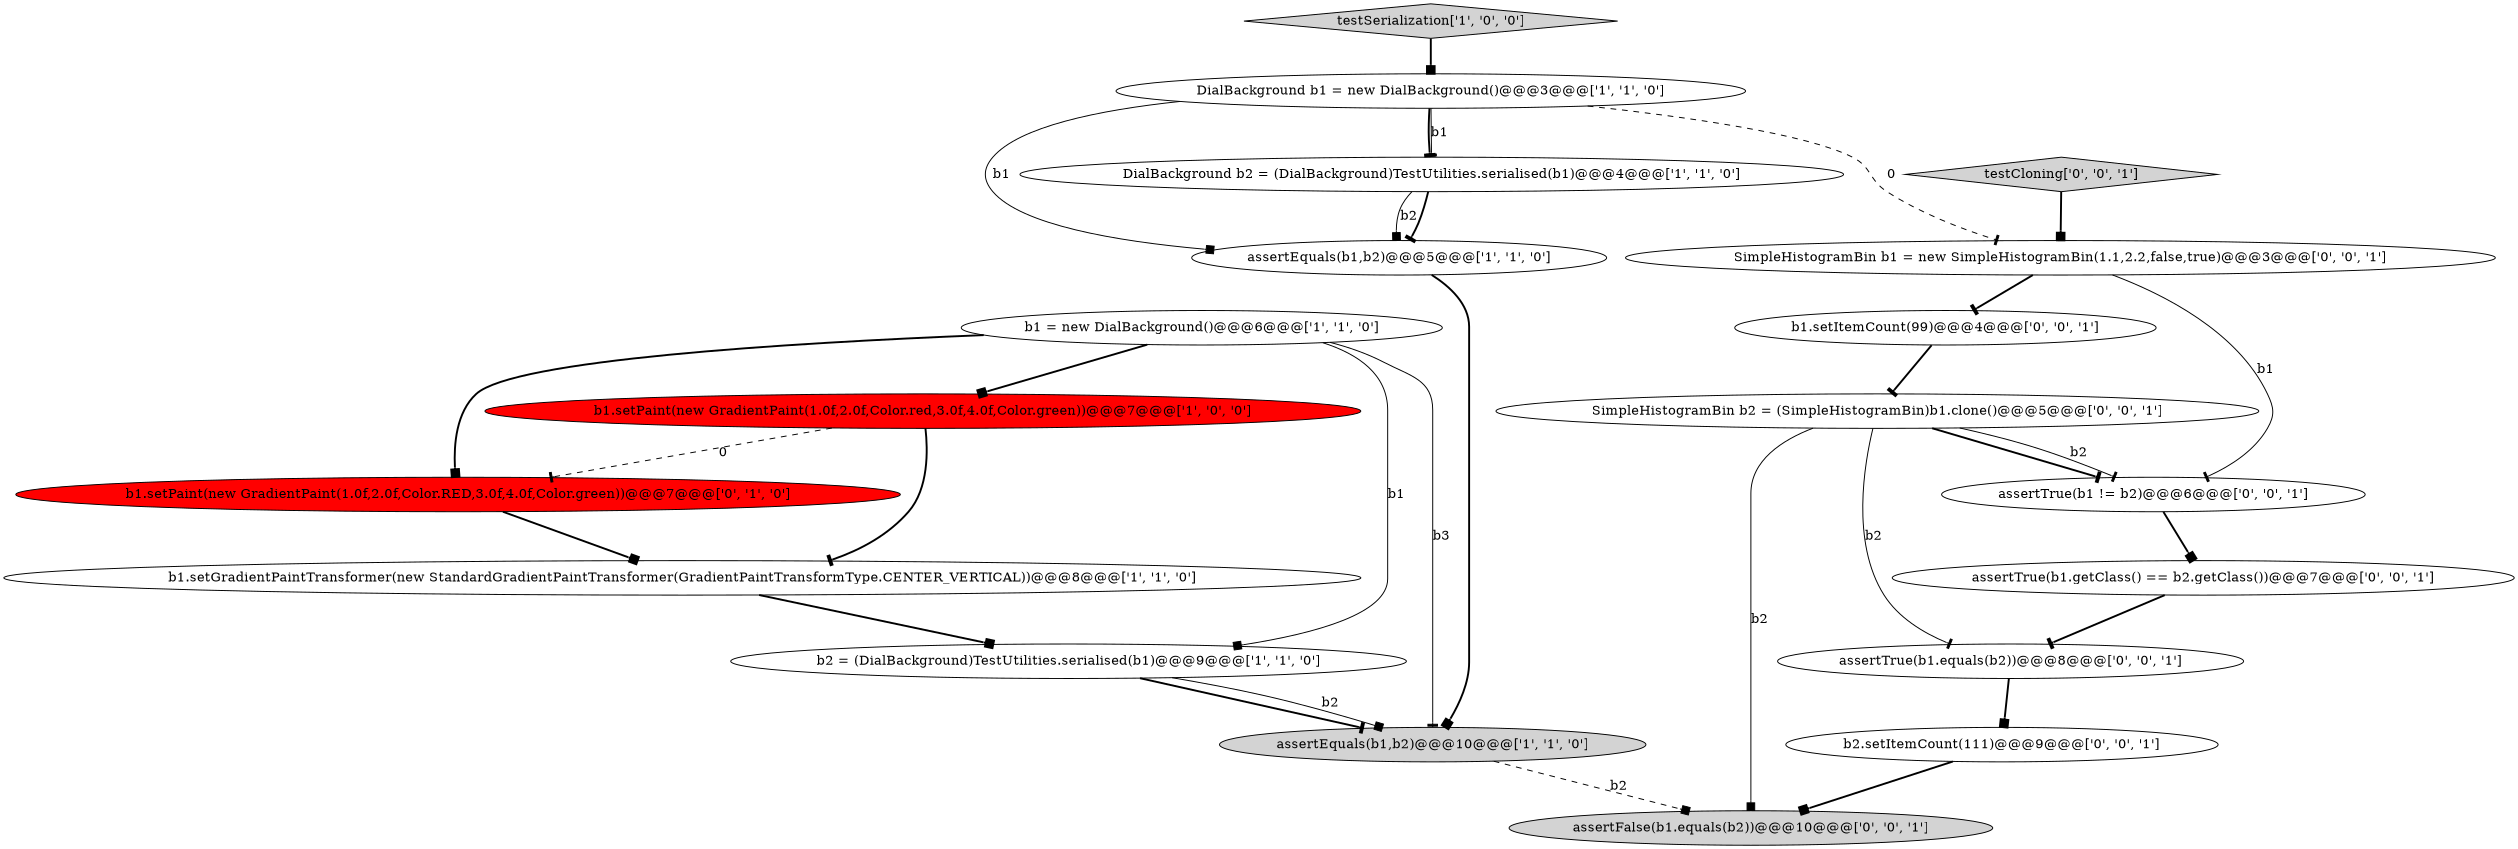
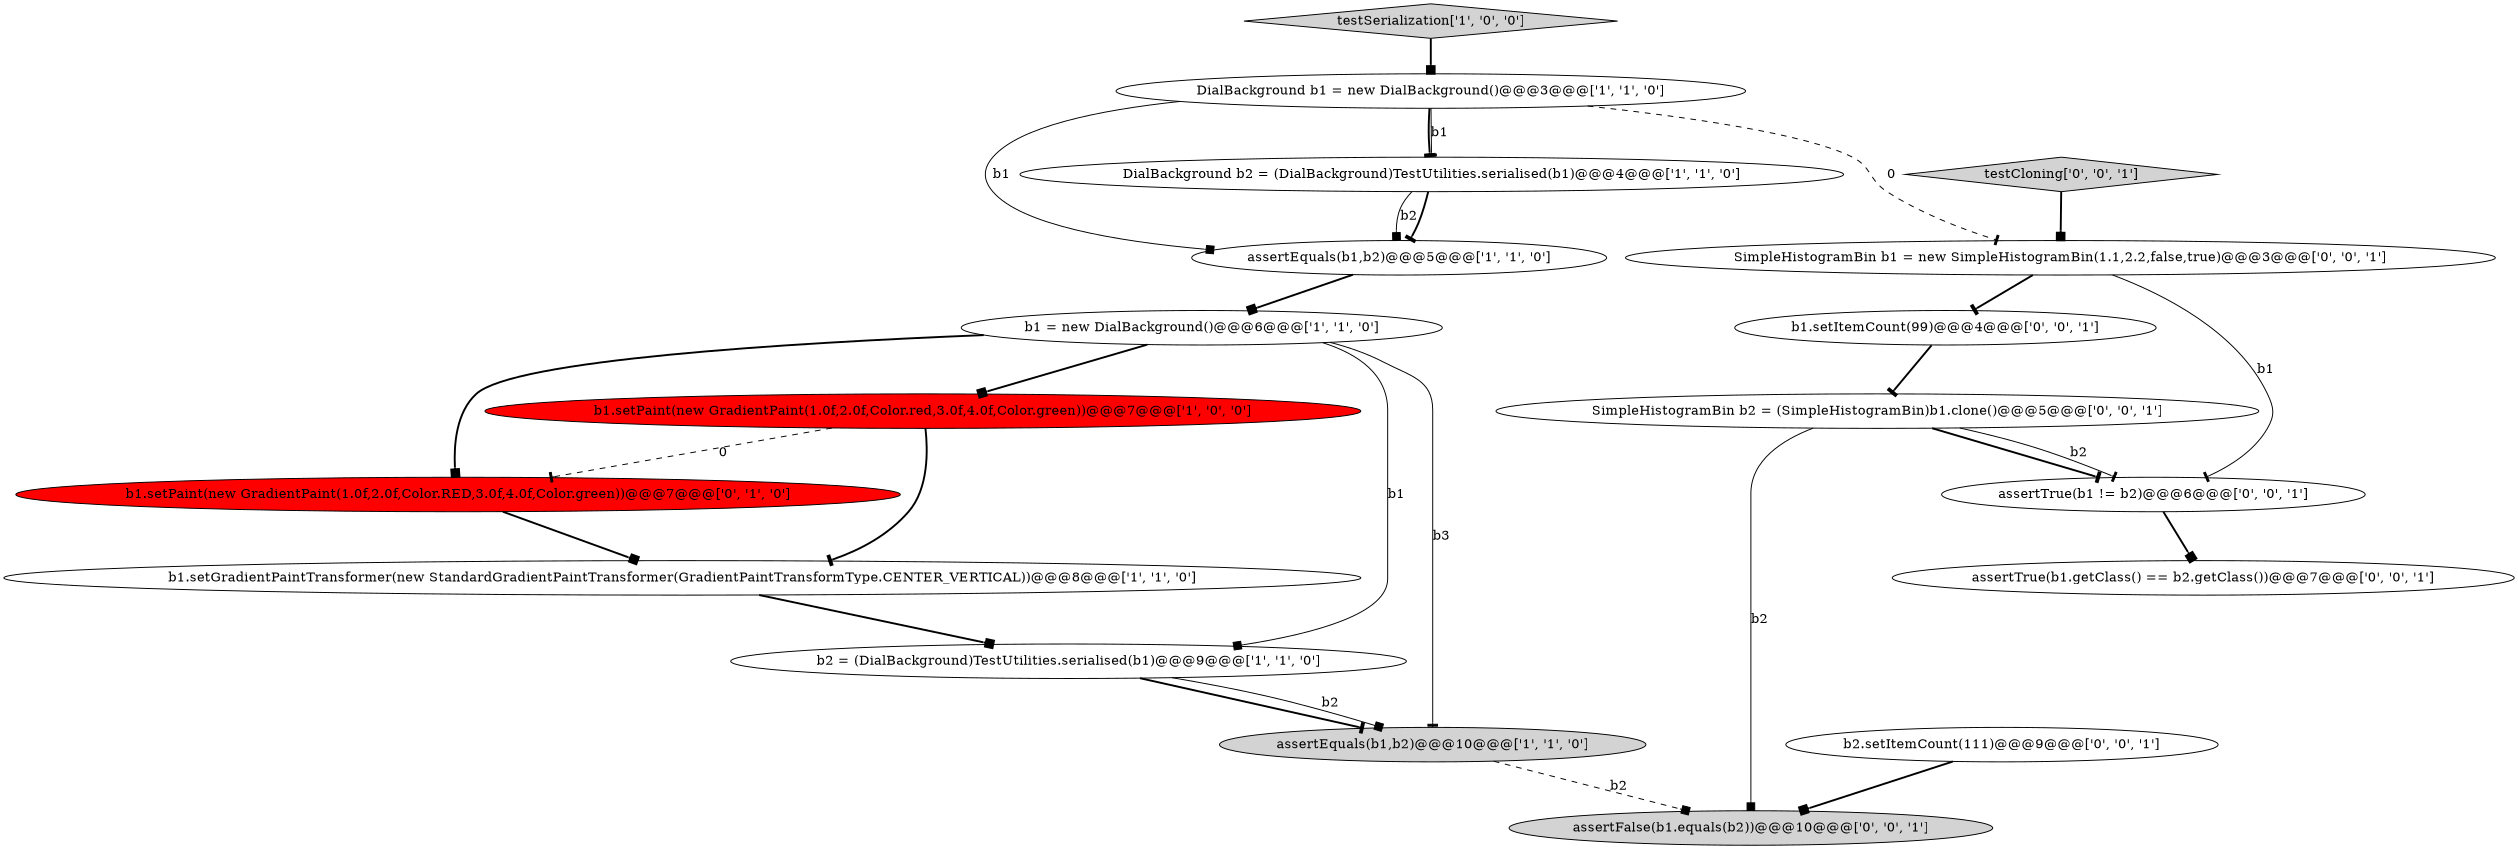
edge "assertEquals(b1,b2)@@@5@@@['1', '1', '0']" -> "assertEquals(b1,b2)@@@10@@@['1', '1', '0']": now "assertEquals(b1,b2)@@@5@@@['1', '1', '0']" -> "b1 = new DialBackground()@@@6@@@['1', '1', '0']"
node "assertTrue(b1.equals(b2))@@@8@@@['0', '0', '1']": removed
